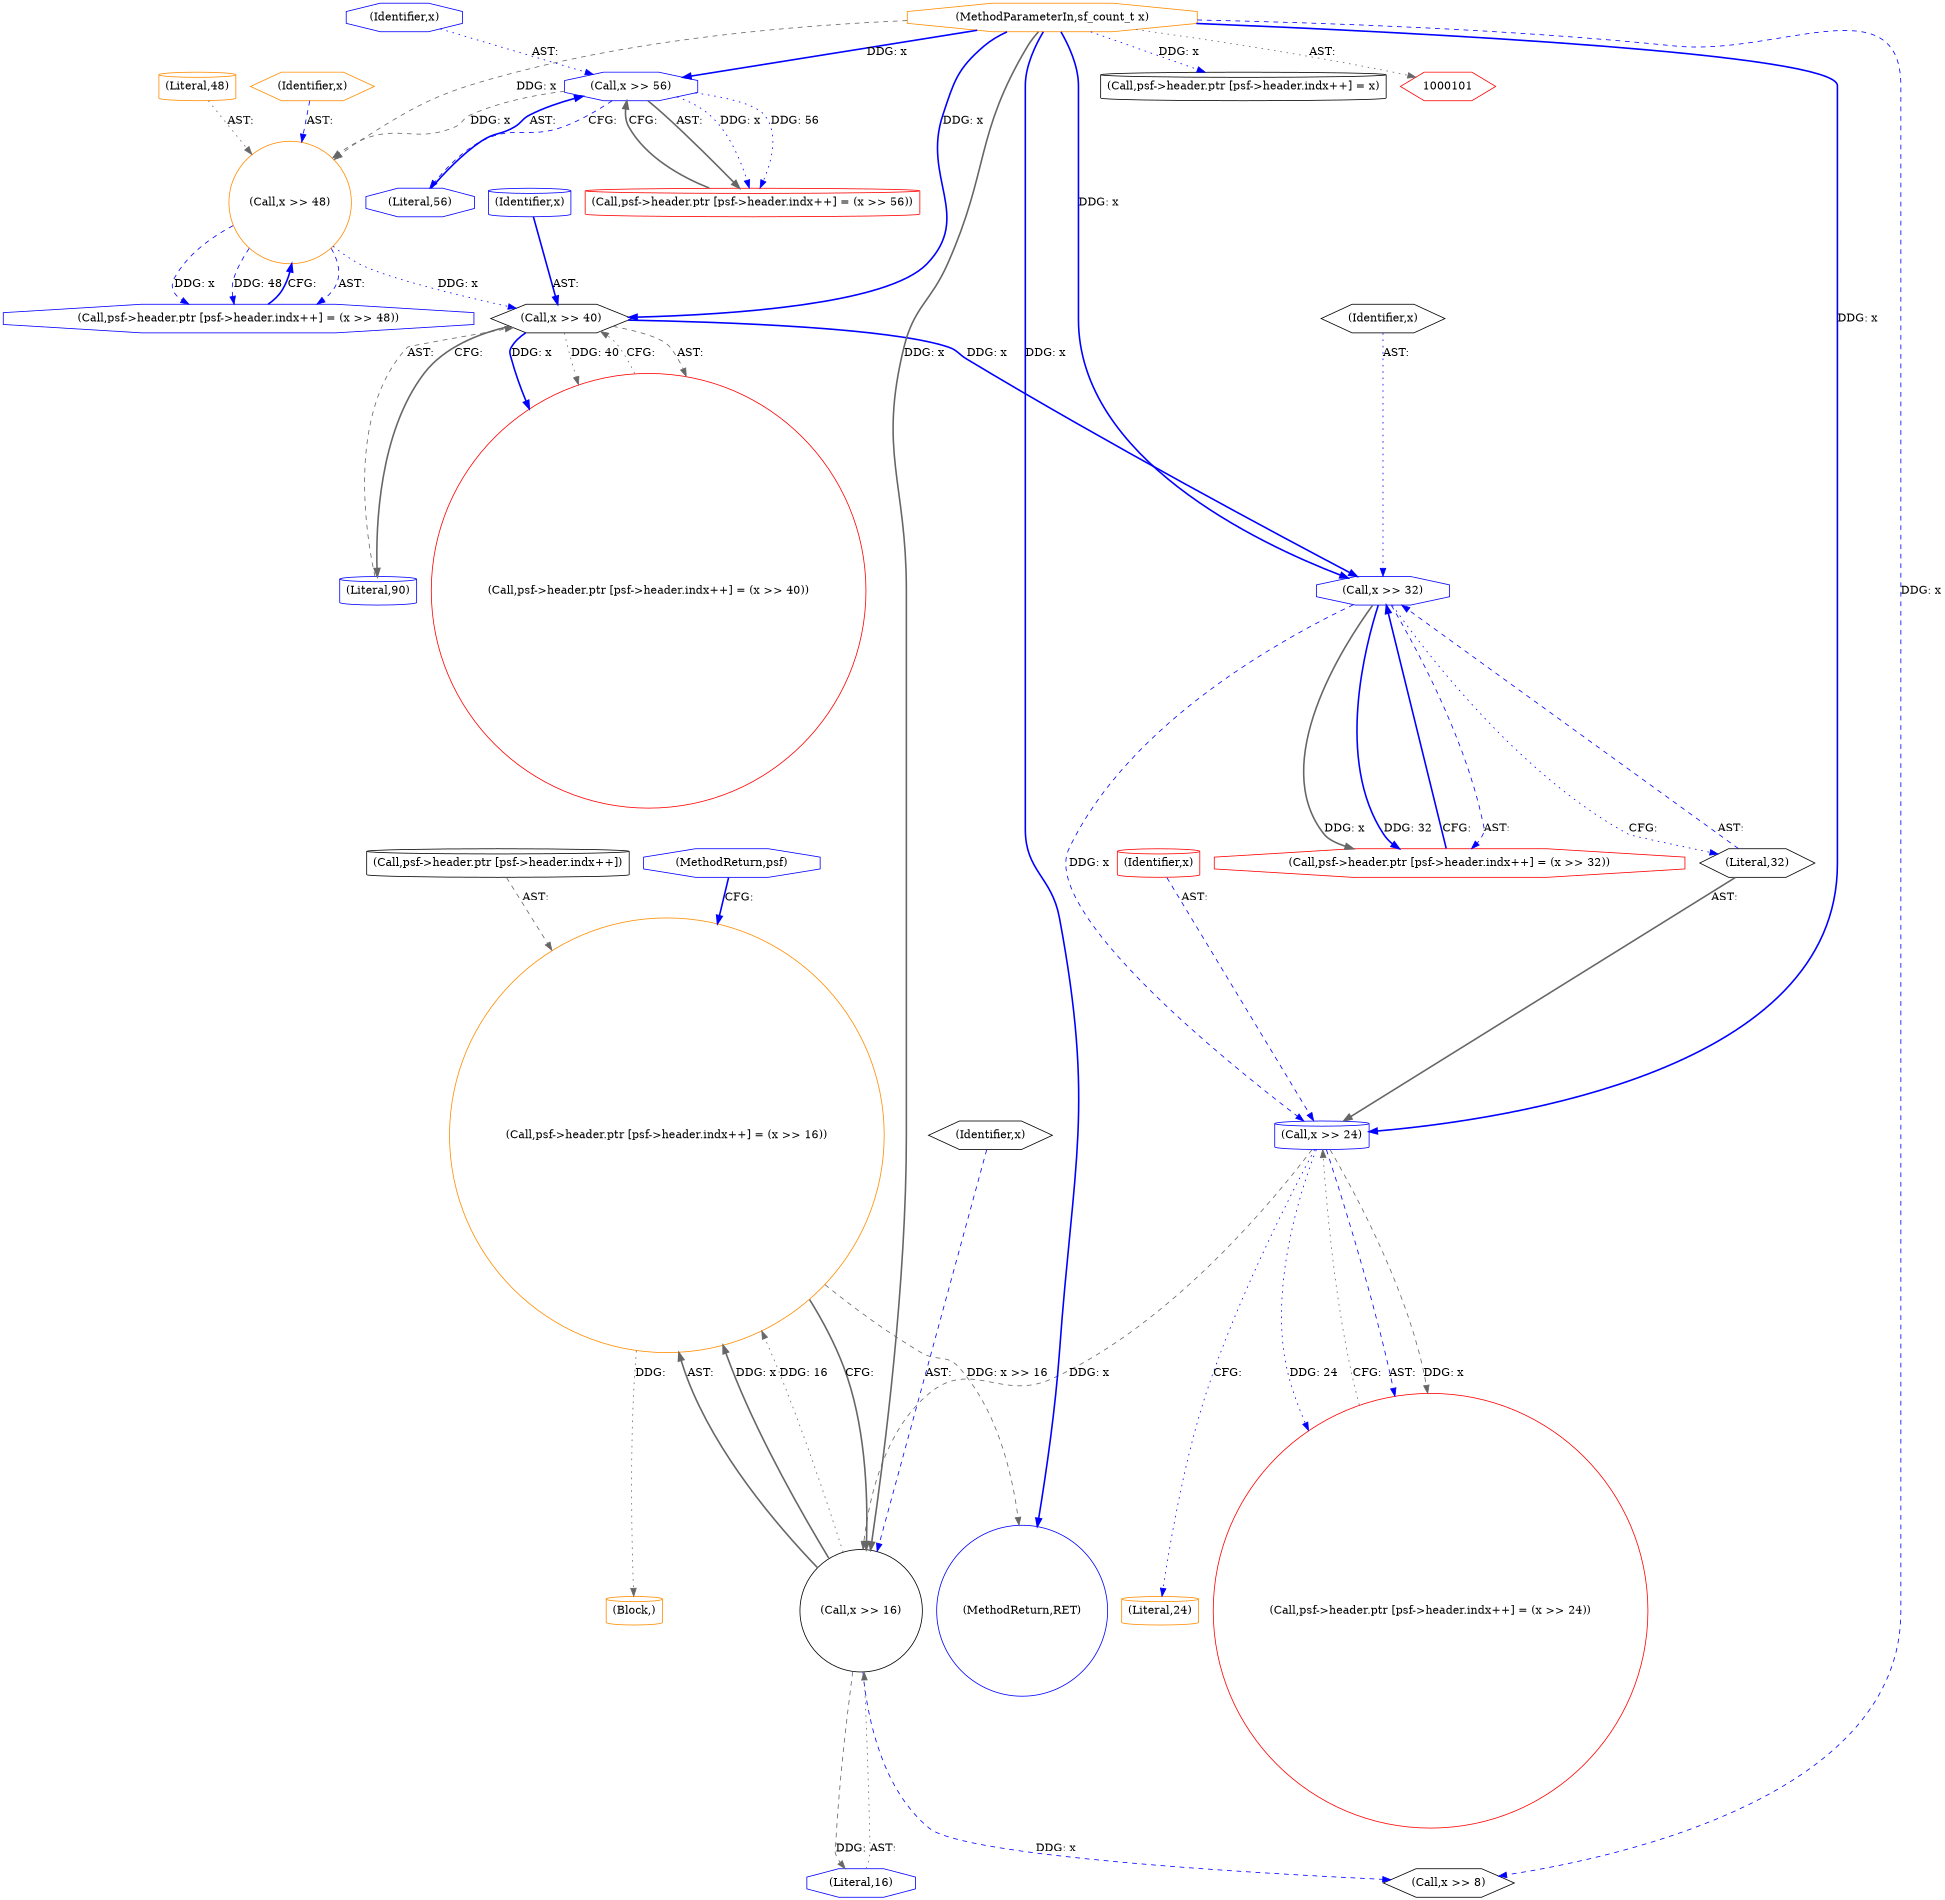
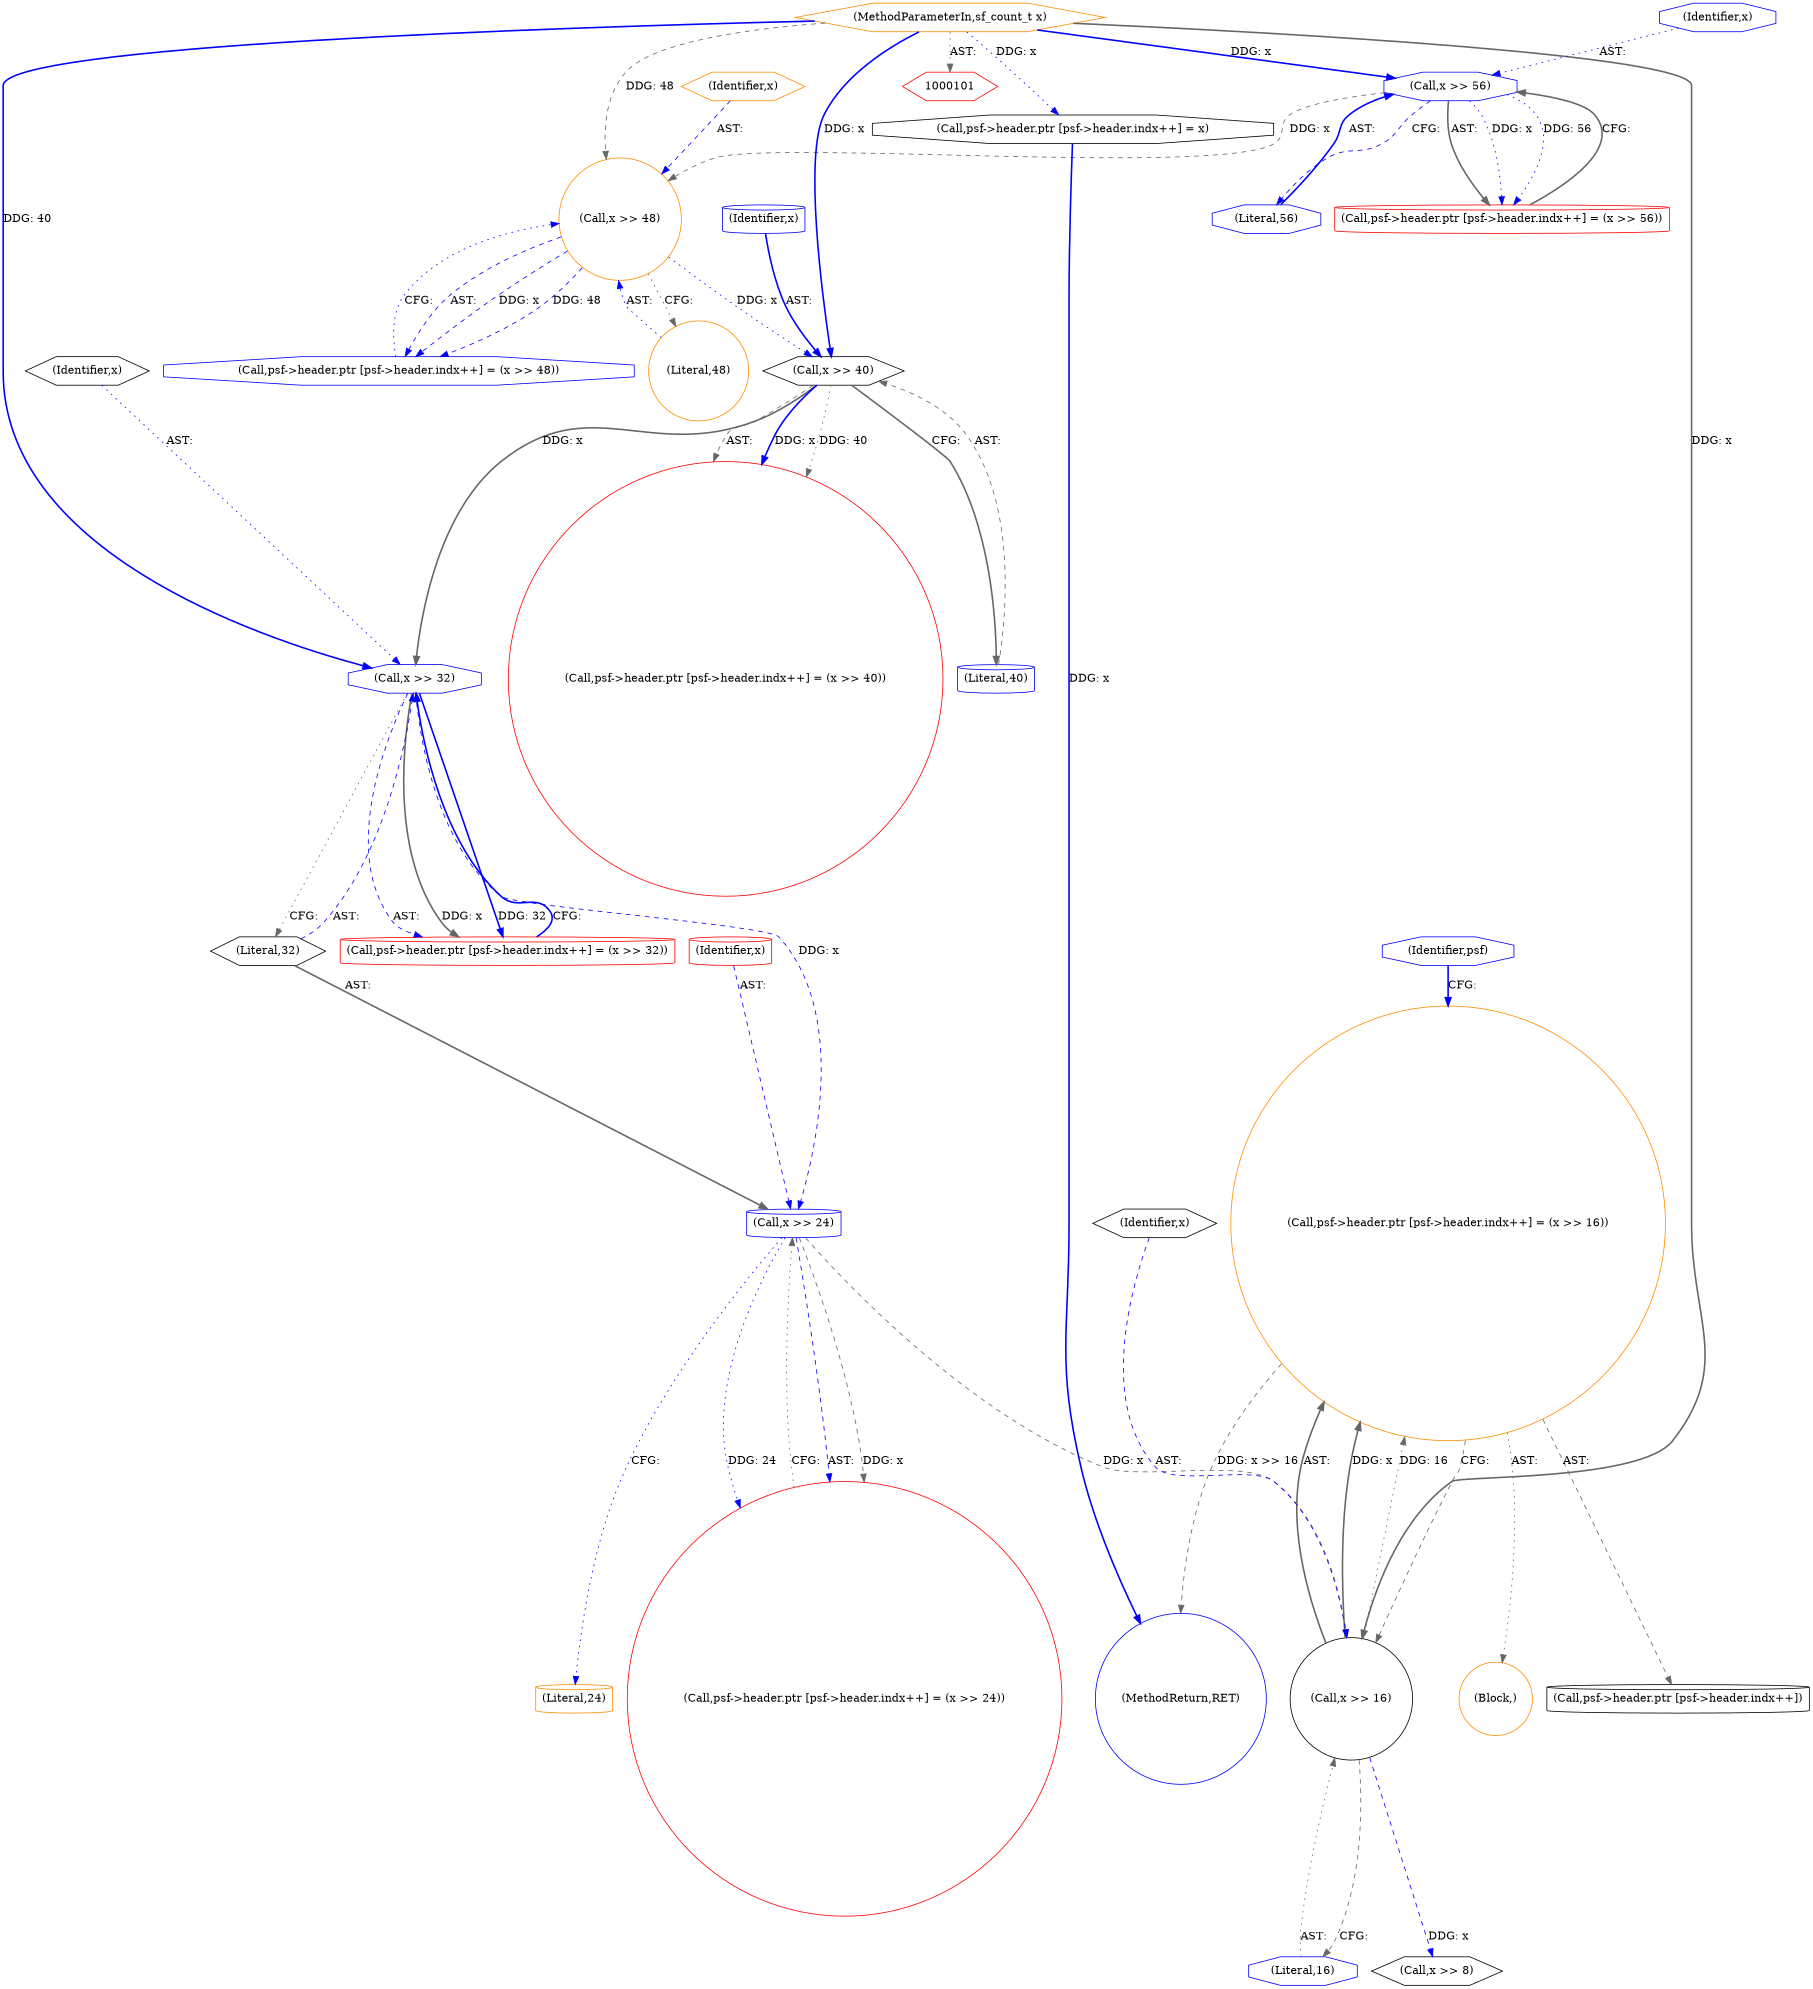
node "(MethodParameterIn,sf_count_t x)": shape octagon -> hexagon
node "(Literal,48)": shape cylinder -> circle
edge "(MethodParameterIn,sf_count_t x)" -> "(Call,x >> 48)": label "DDG: x" -> "DDG: 48"
node "(Call,psf->header.ptr [psf->header.indx++] = x)": shape cylinder -> octagon
edge "(Literal,48)" -> "(Call,x >> 48)": color gray40 -> blue
edge "(MethodParameterIn,sf_count_t x)" -> "(Call,x >> 32)": label "DDG: x" -> "DDG: 40"
edge "(Call,psf->header.ptr [psf->header.indx++] = (x >> 48))" -> "(Call,x >> 48)": style bold -> dotted
edge "(Call,x >> 48)" -> "(Literal,48)": added, label "CFG:"
edge "(Call,psf->header.ptr [psf->header.indx++] = (x >> 40))" -> "(Call,x >> 40)": removed, label "CFG:"
edge "(Call,x >> 40)" -> "(Call,x >> 32)": color blue -> gray40
edge "(MethodParameterIn,sf_count_t x)" -> "(Call,x >> 24)": removed, label "DDG: x"
node "(Literal,90)": label "(Literal,90)" -> "(Literal,40)"
edge "(MethodParameterIn,sf_count_t x)" -> "(Call,x >> 8)": removed, label "DDG: x"
edge "(Call,x >> 32)" -> "(Literal,32)": color blue -> gray40
edge "(MethodParameterIn,sf_count_t x)" -> "(MethodReturn,RET)": now "(Call,psf->header.ptr [psf->header.indx++] = x)" -> "(MethodReturn,RET)"
node "(MethodReturn,psf)": label "(MethodReturn,psf)" -> "(Identifier,psf)"
node "(Call,psf->header.ptr [psf->header.indx++] = (x >> 32))": shape octagon -> cylinder
edge "(Call,psf->header.ptr [psf->header.indx++])" -> "(Call,psf->header.ptr [psf->header.indx++] = (x >> 16))": reversed
edge "(Call,psf->header.ptr [psf->header.indx++] = (x >> 16))" -> "(Block,)": label "DDG: " -> "AST: "
edge "(Call,psf->header.ptr [psf->header.indx++] = (x >> 16))" -> "(Call,x >> 16)": style bold -> dashed
node "(Block,)": shape cylinder -> circle
edge "(Call,x >> 16)" -> "(Literal,16)": label "DDG: " -> "CFG: "
